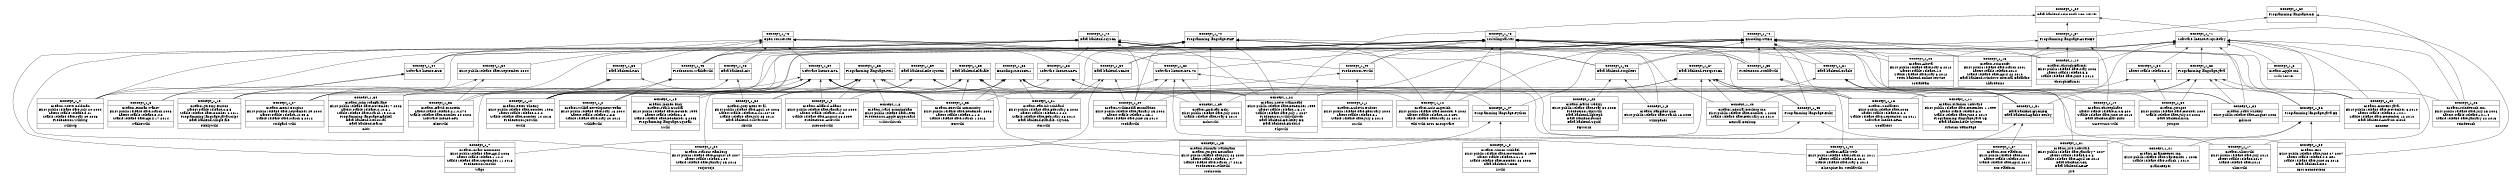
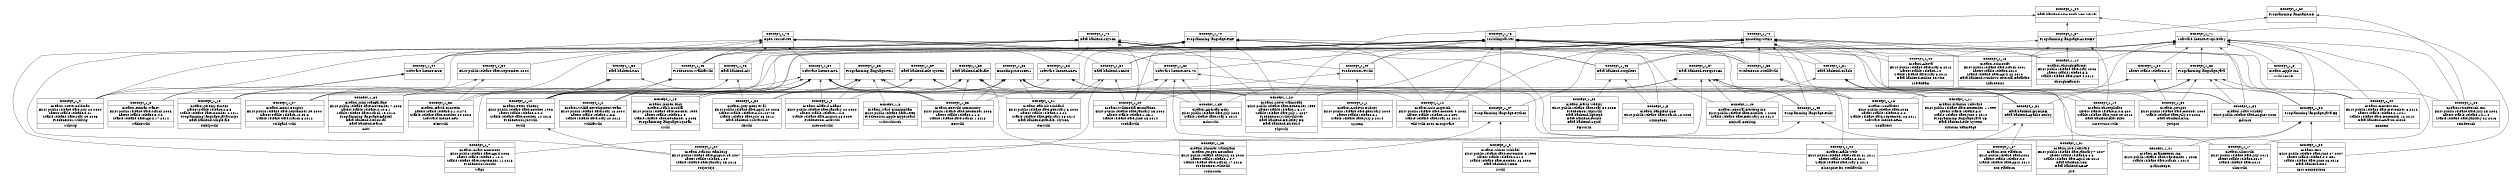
node "Concept_1_28": text "Peter backend:Online service" -> "Data backend:Online service"
edge "Concept_1_24" -> "Concept_1_65": now "Concept_1_24" -> "Concept_1_10"
node "Concept_1_20": text "Creator:Qontext Java." -> "Creator:Qontext Inc."
node "Concept_1_1": text "XWiki" -> "System"
